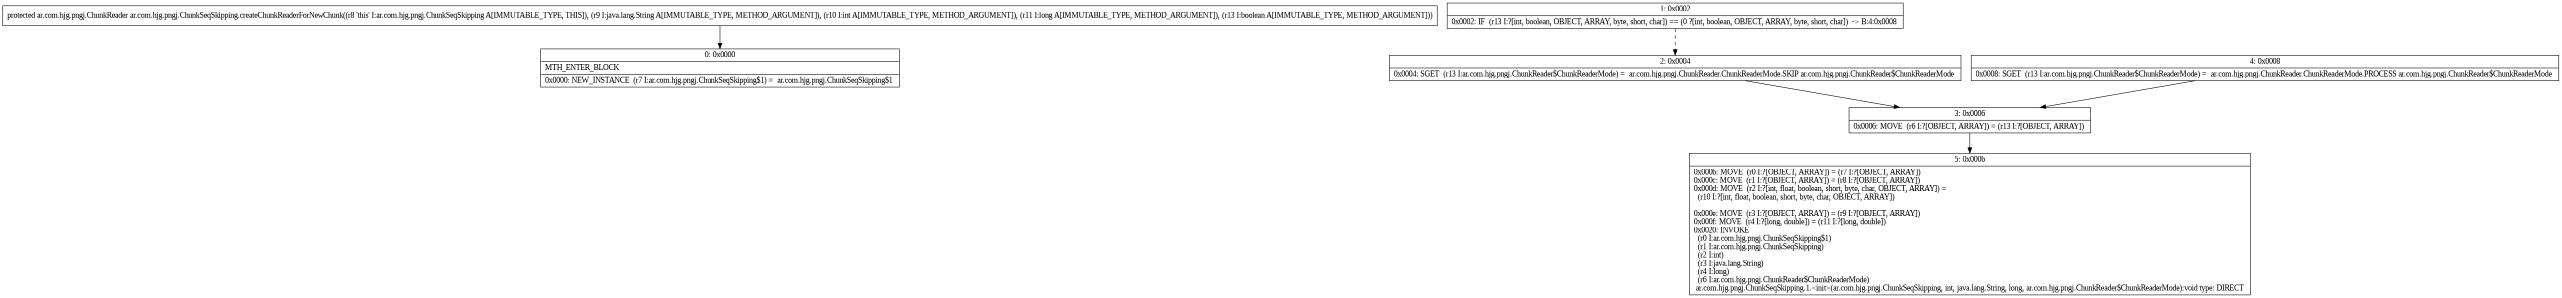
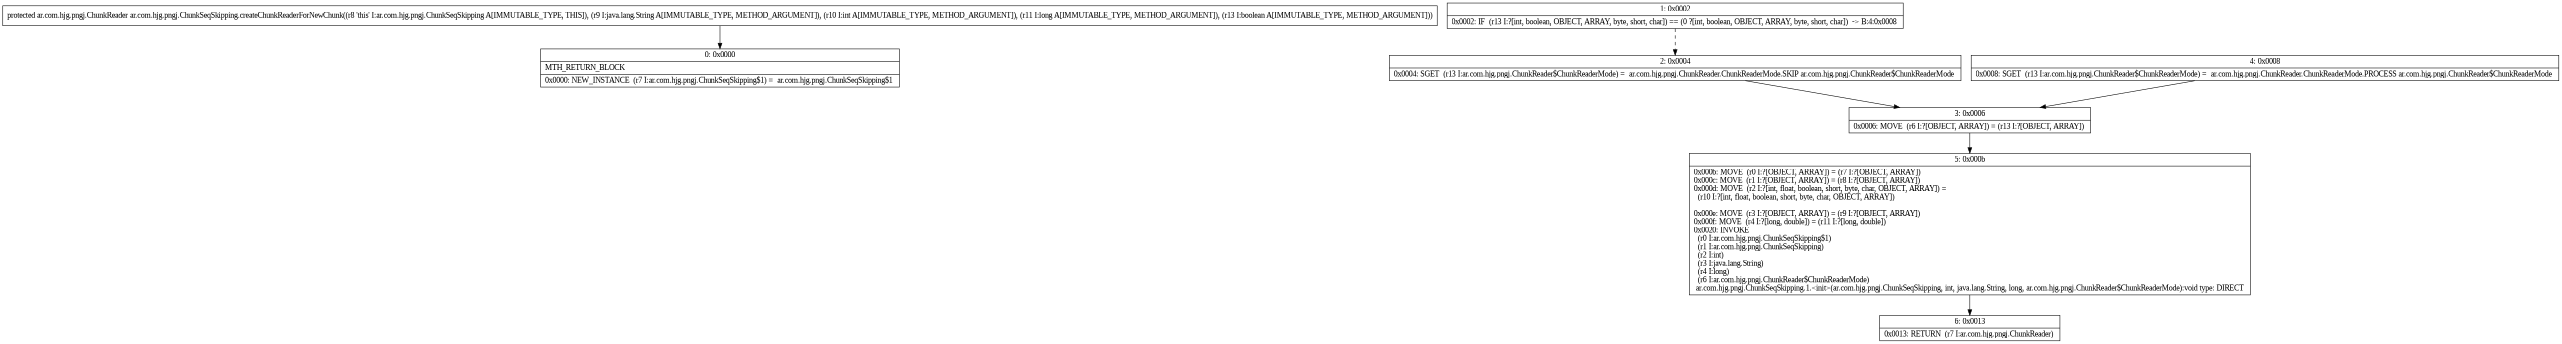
node "0: 0x0000": text "MTH_ENTER_BLOCK" -> "MTH_RETURN_BLOCK"
node "6: 0x0013": added
